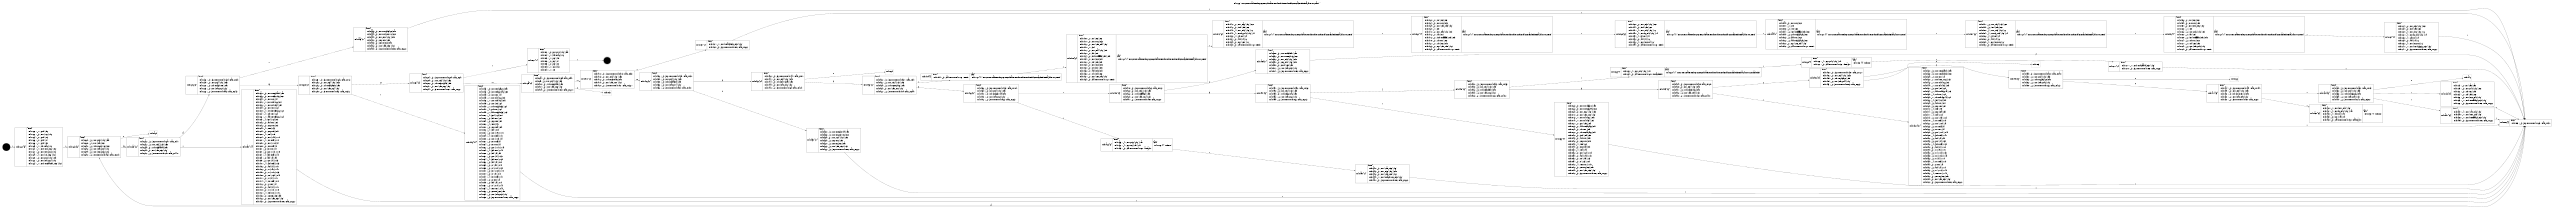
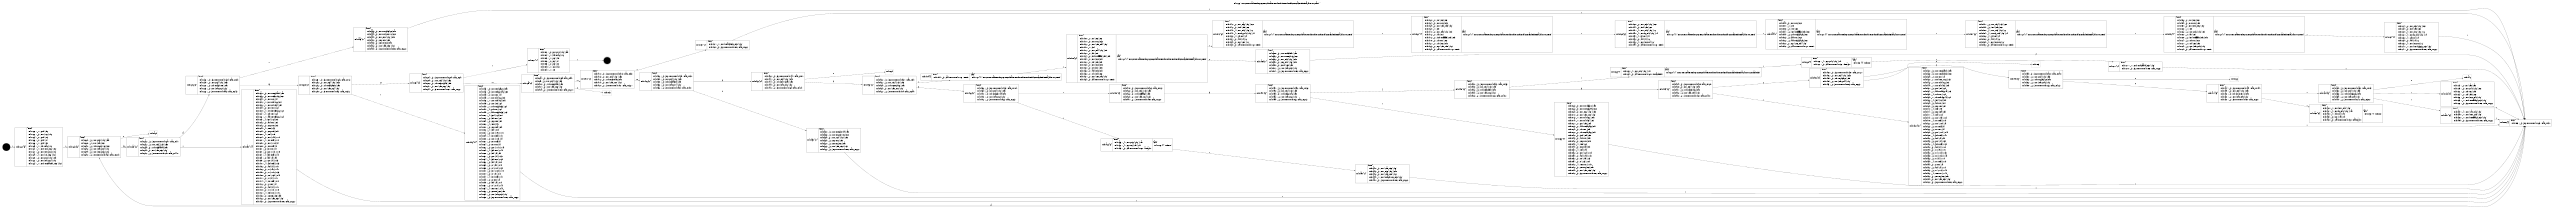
edge "0x40197e [25]" -> "0x401aee [27]": now "0x401b0e [52]" -> "0x401aee [27]"
